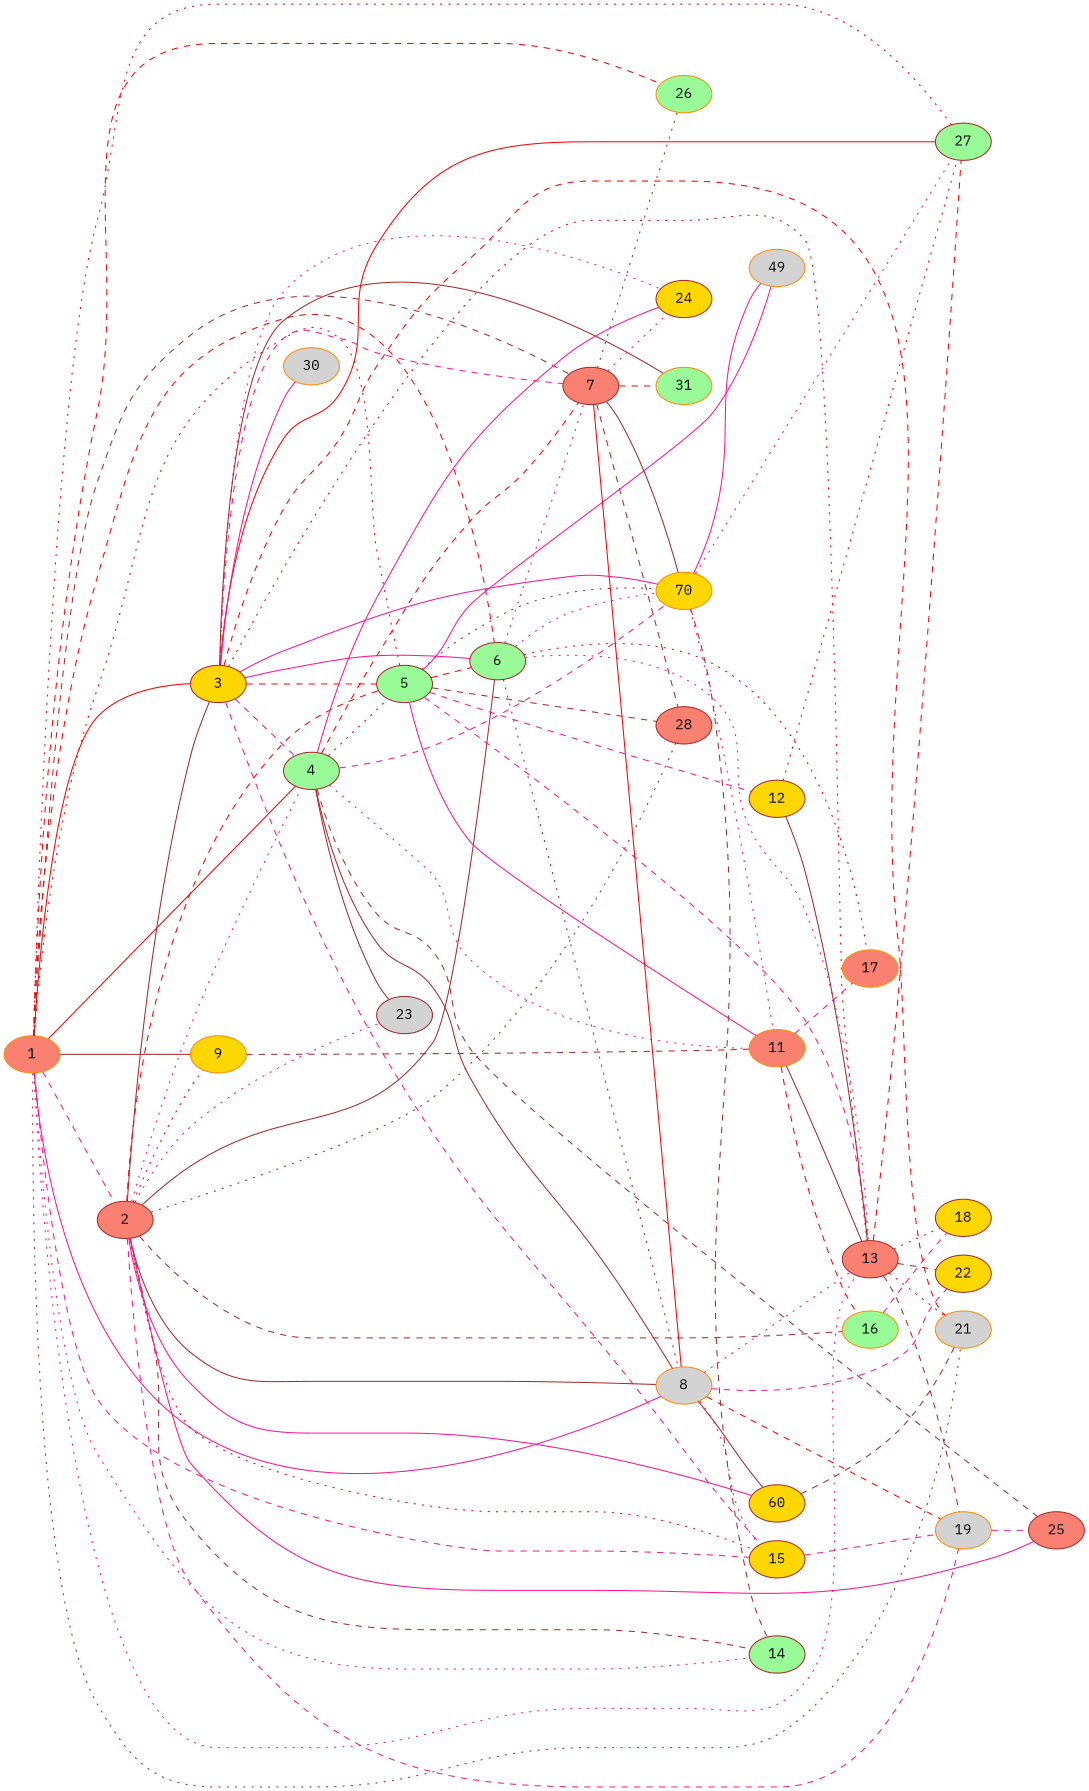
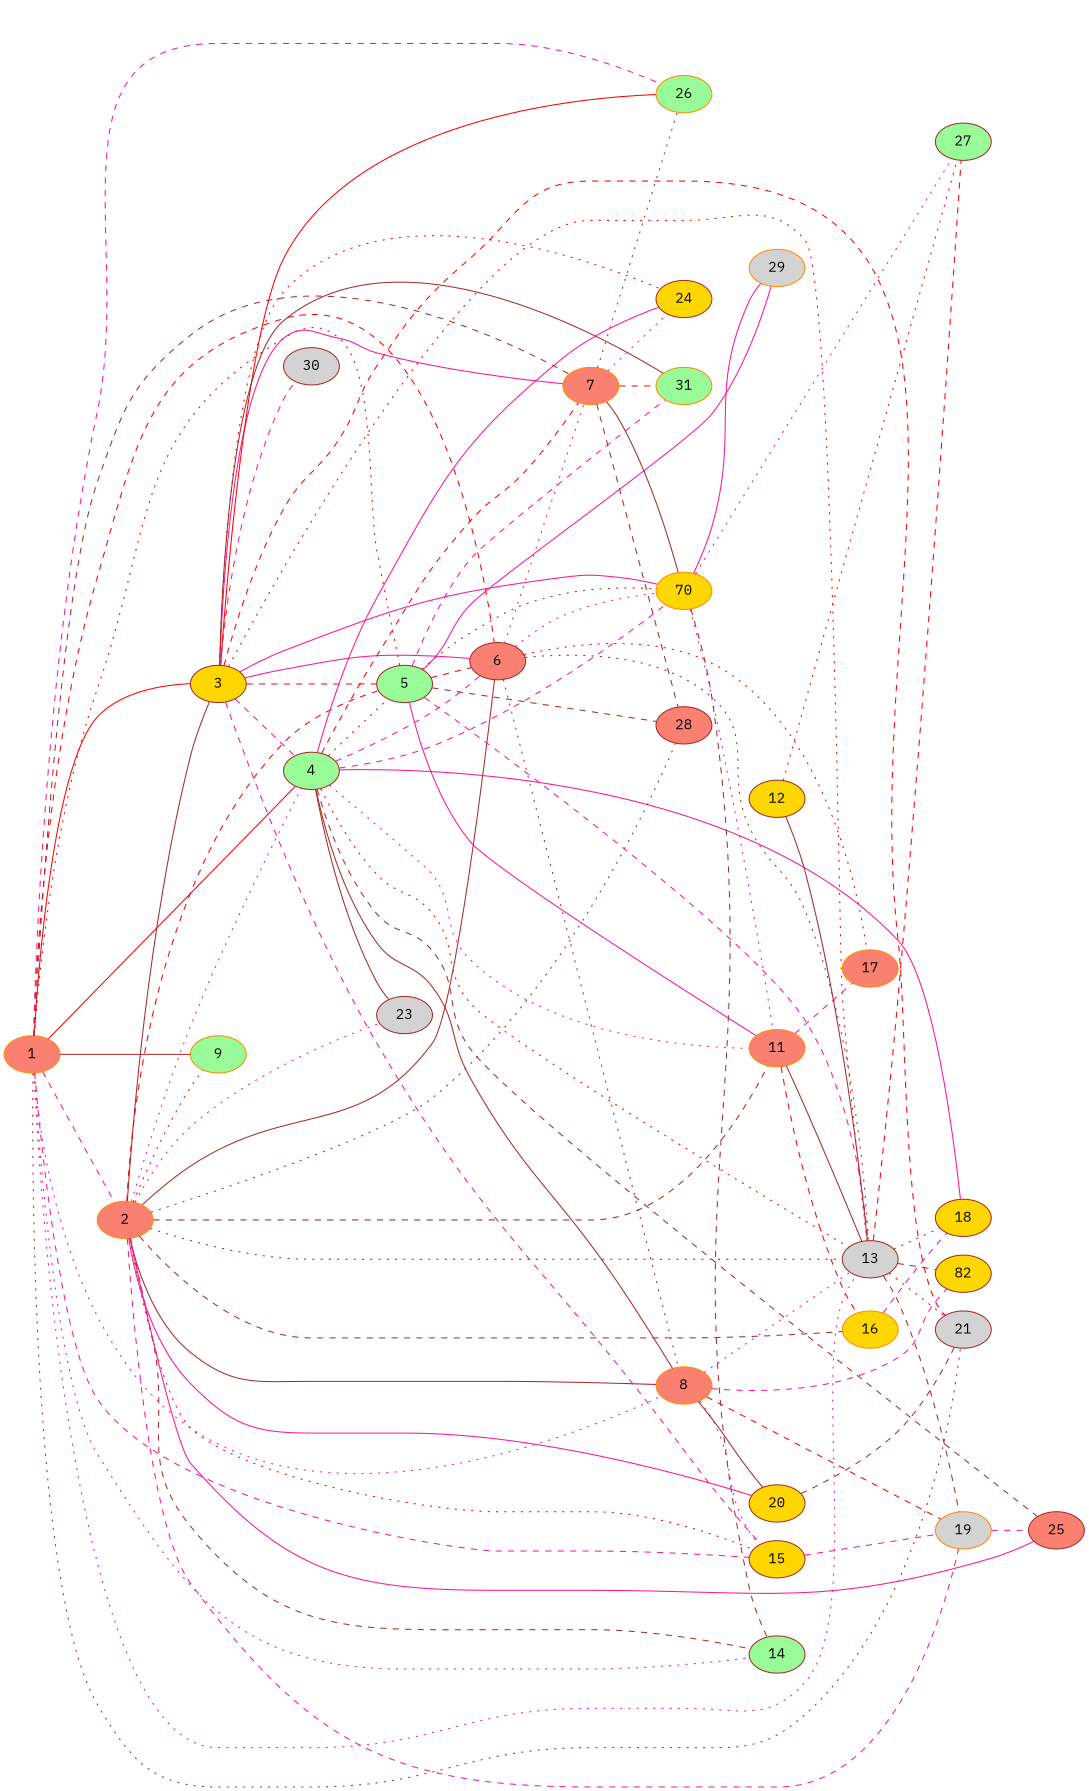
edge "27" -- "1": removed
edge "27" -- "3": now "26" -- "3"
node "49": label "49" -> "29"
edge "26" -- "1": color red -> deeppink
edge "24" -- "3": color deeppink -> red
edge "7" -- "3": style dashed -> solid
node "30": color darkorange -> brown
node "7": color brown -> darkorange
edge "30" -- "3": style solid -> dashed
node "6": fillcolor palegreen -> salmon
edge "6" -- "4": added
edge "5" -- "12": now "5" -- "31"
edge "4" -- "18": added
edge "6" -- "13": color deeppink -> brown
edge "7" -- "8": removed
edge "11" -- "9": now "11" -- "2"
node "9": fillcolor gold -> palegreen
edge "4" -- "13": added
node "2": color brown -> darkorange
edge "2" -- "13": added
node "13": fillcolor salmon -> lightgrey
node "22": label "22" -> "82"
node "16": fillcolor palegreen -> gold
node "21": color darkorange -> brown
node "8": fillcolor lightgrey -> salmon
edge "1" -- "8": style solid -> dotted
node "60": label "60" -> "20"
